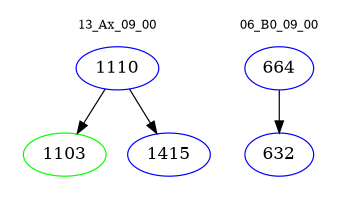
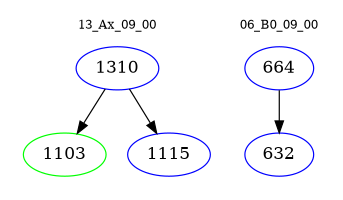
node "1110": label "1110" -> "1310"
node "1415": label "1415" -> "1115"
